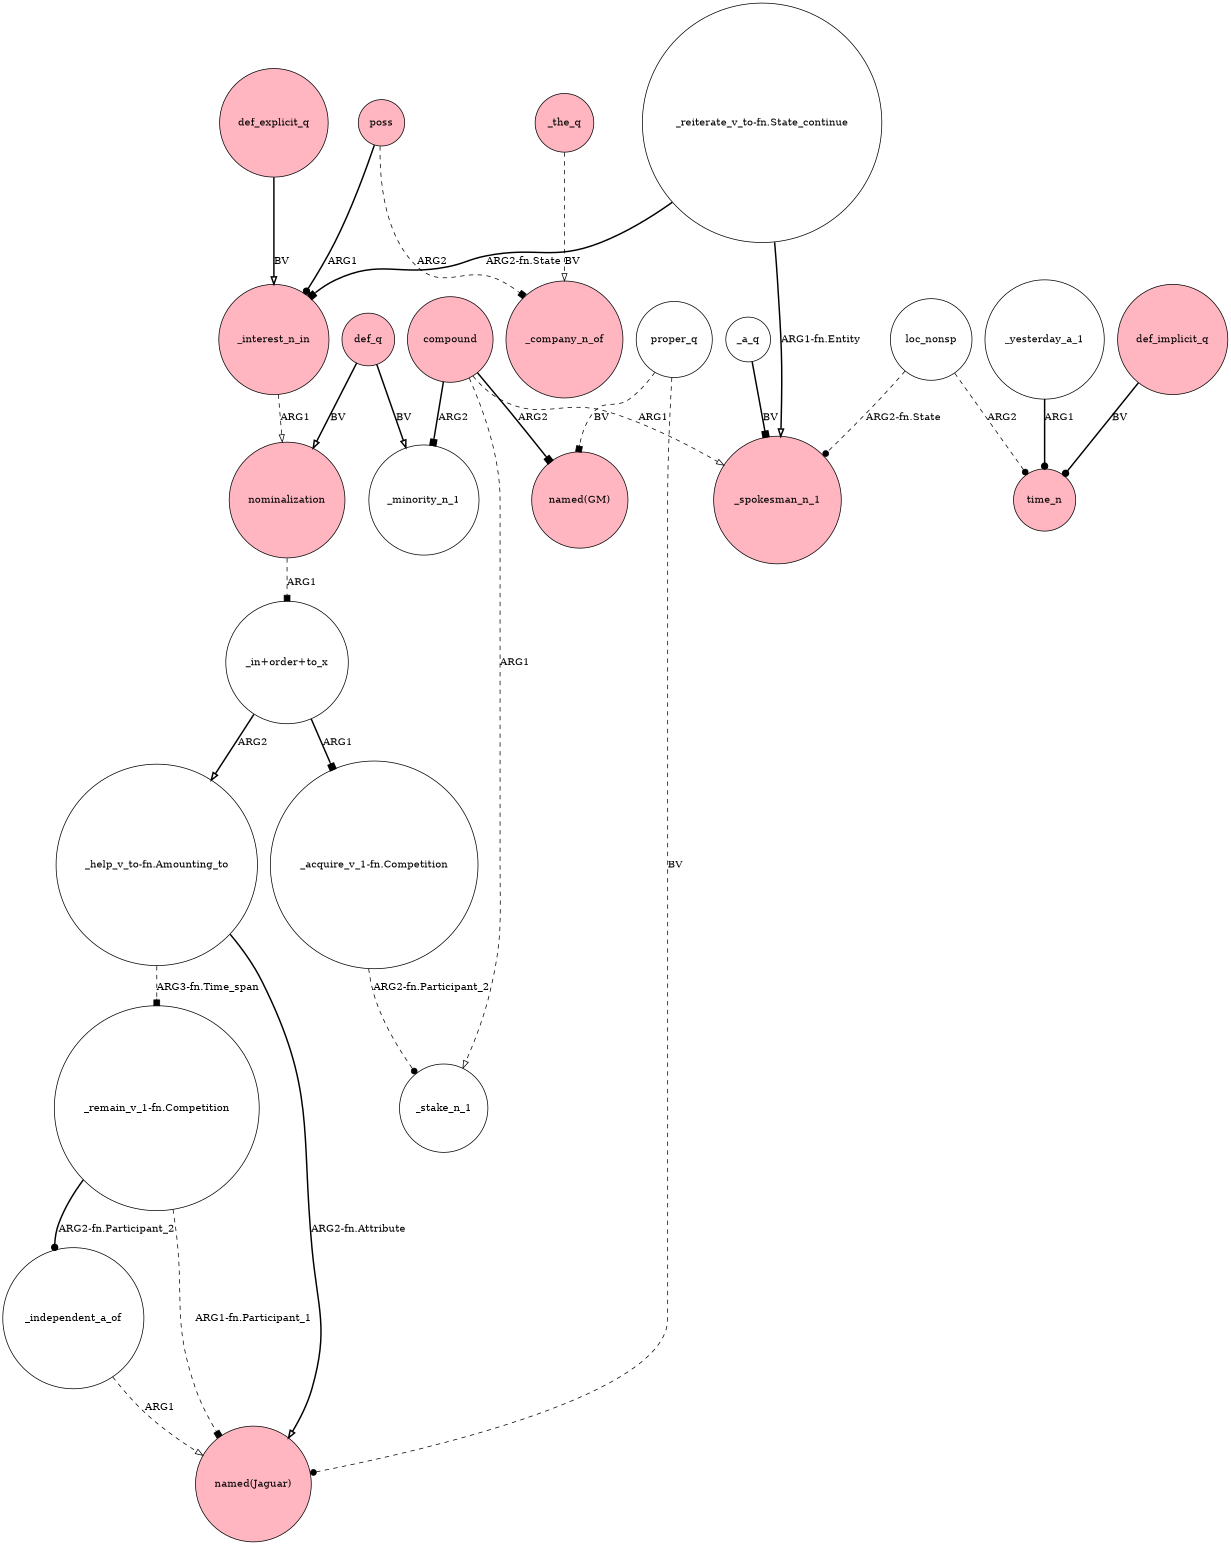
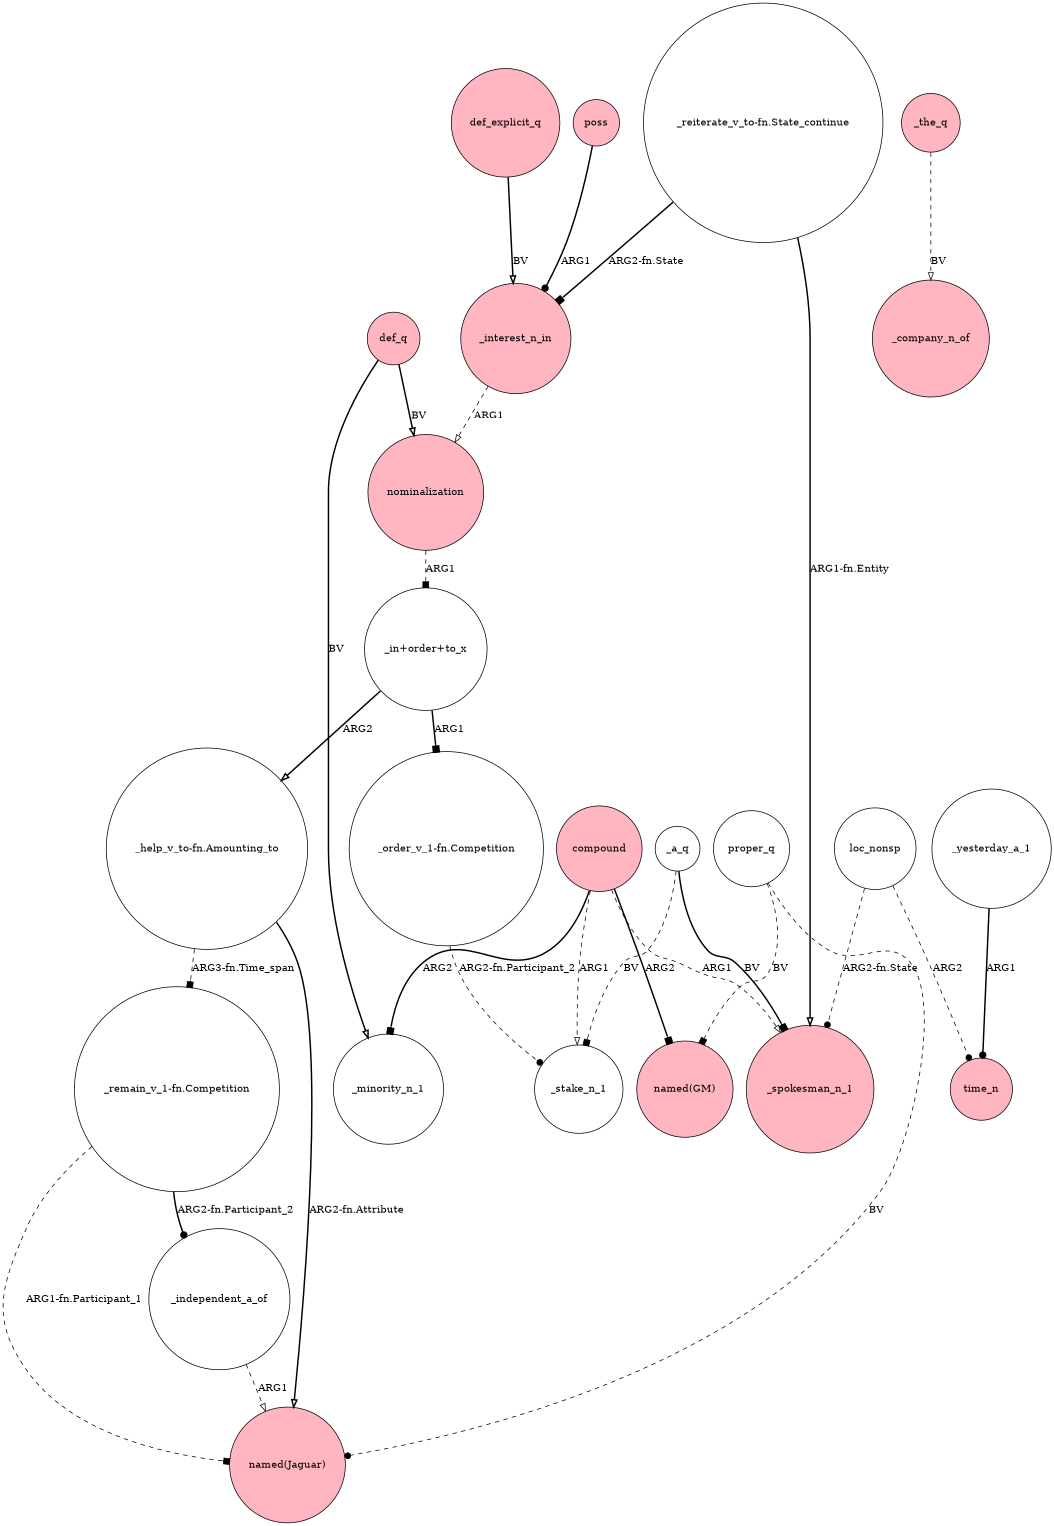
edge "poss" -> "_company_n_of": removed, label "ARG2"
node "def_implicit_q": removed
node "_acquire_v_1-fn.Competition": label "_acquire_v_1-fn.Competition" -> "_order_v_1-fn.Competition"
edge "_a_q" -> "_stake_n_1": added, label "BV"
